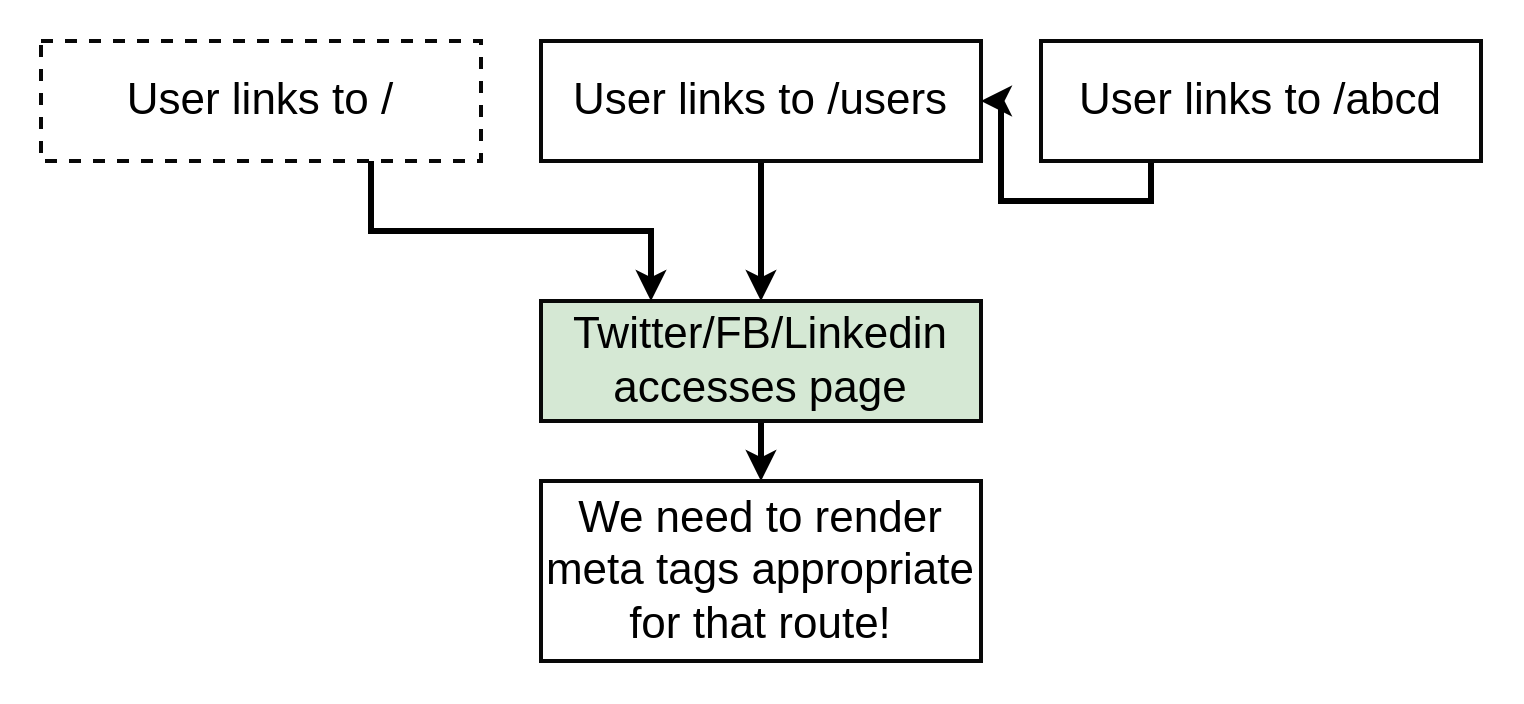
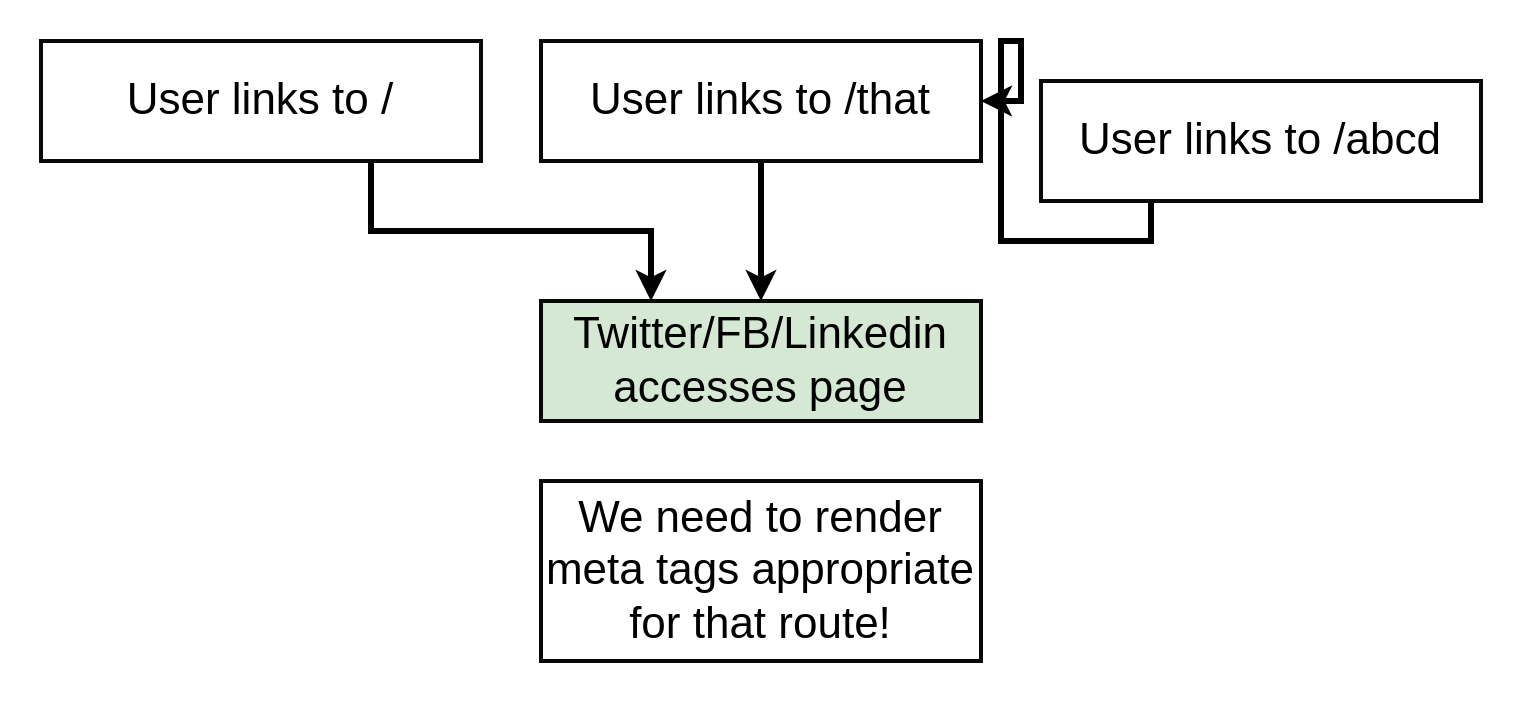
node "User links to /": style dashed -> solid
node "User links to /users": label "User links to /users" -> "User links to /that"
node "User links to /abcd": moved (1261, 101) -> (1261, 141)
edge "Twitter/FB/Linkedin accesses page" -> "We need to render meta tags appropriate for that route!": removed
